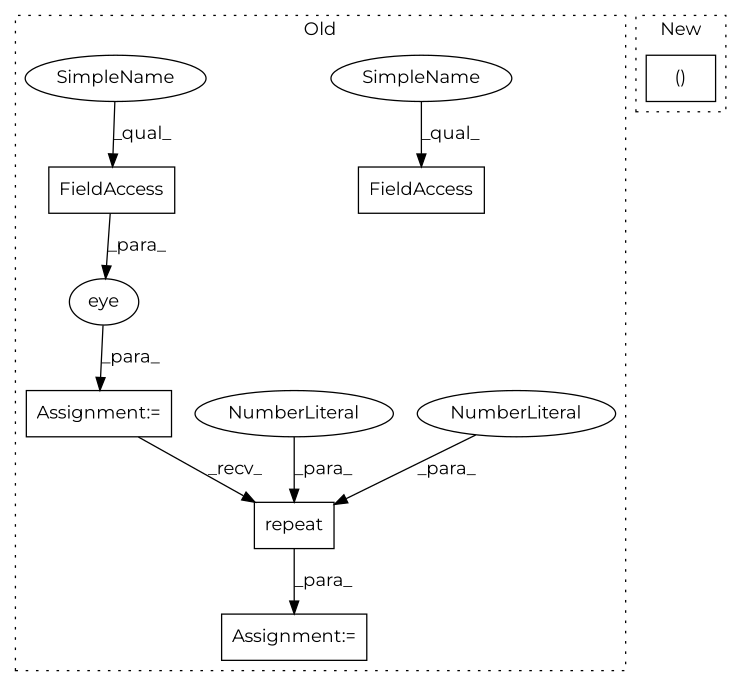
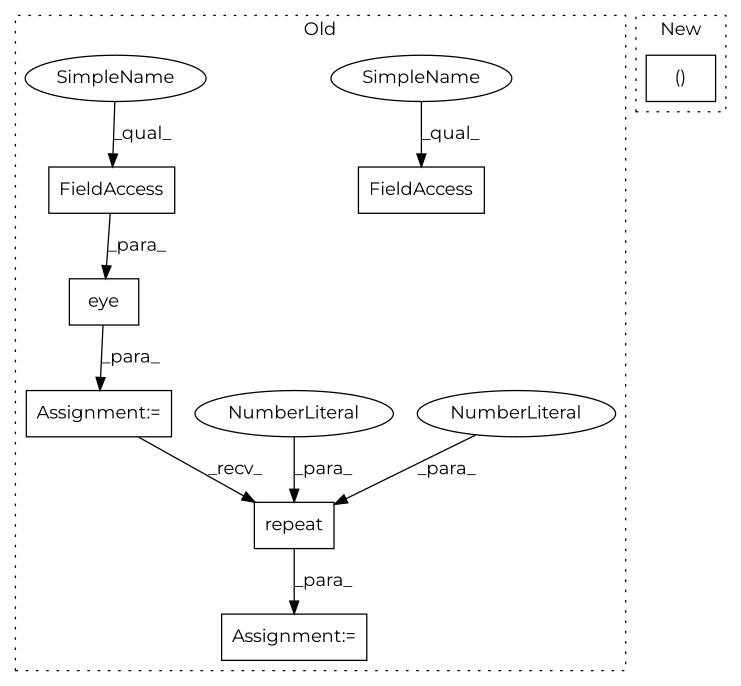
node "eye": shape ellipse -> box
